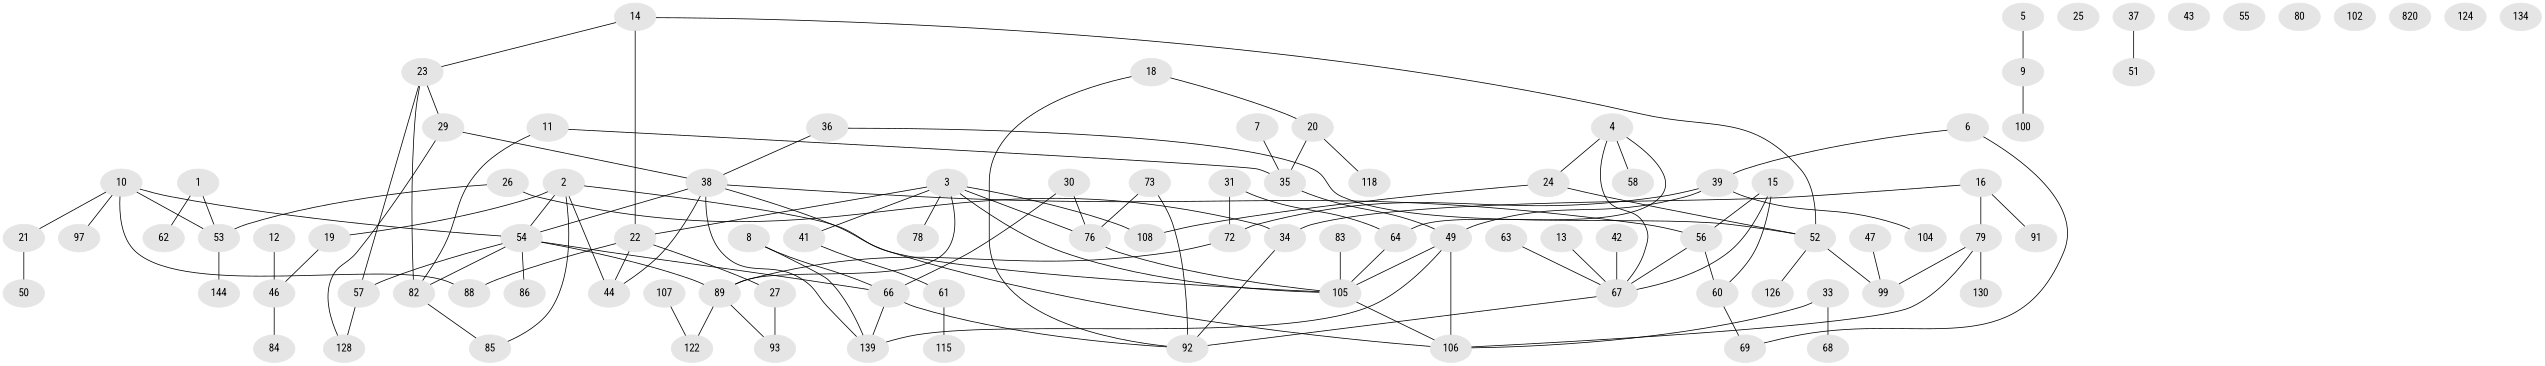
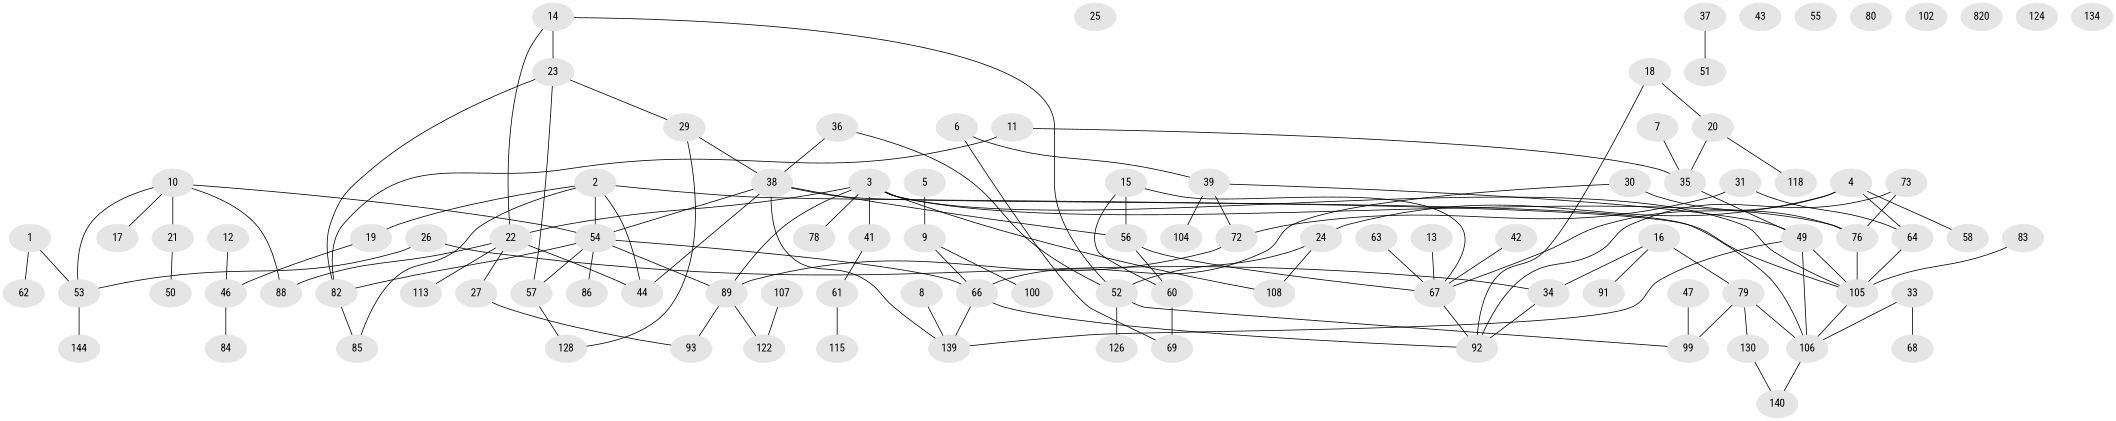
node "97": label "97" -> "17"
edge "8" -- "66": now "9" -- "66"
node "113": added
node "140": added
